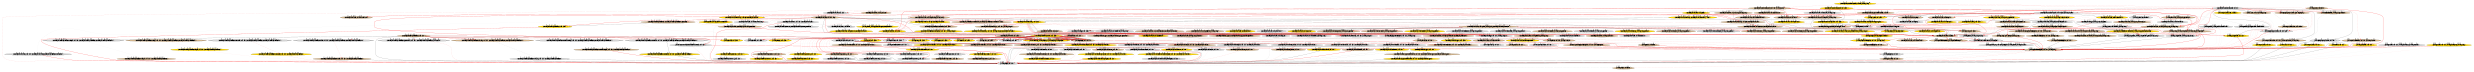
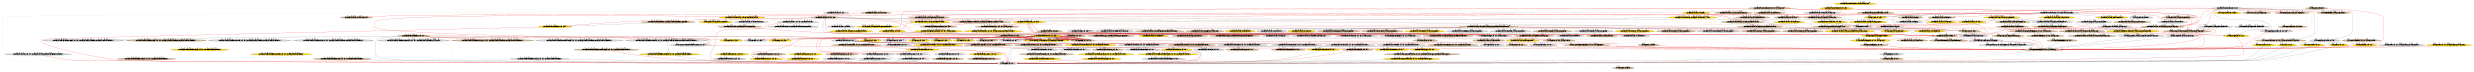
node "<com.naef.jnlua.NativeSupport: void <clinit>()>": removed
